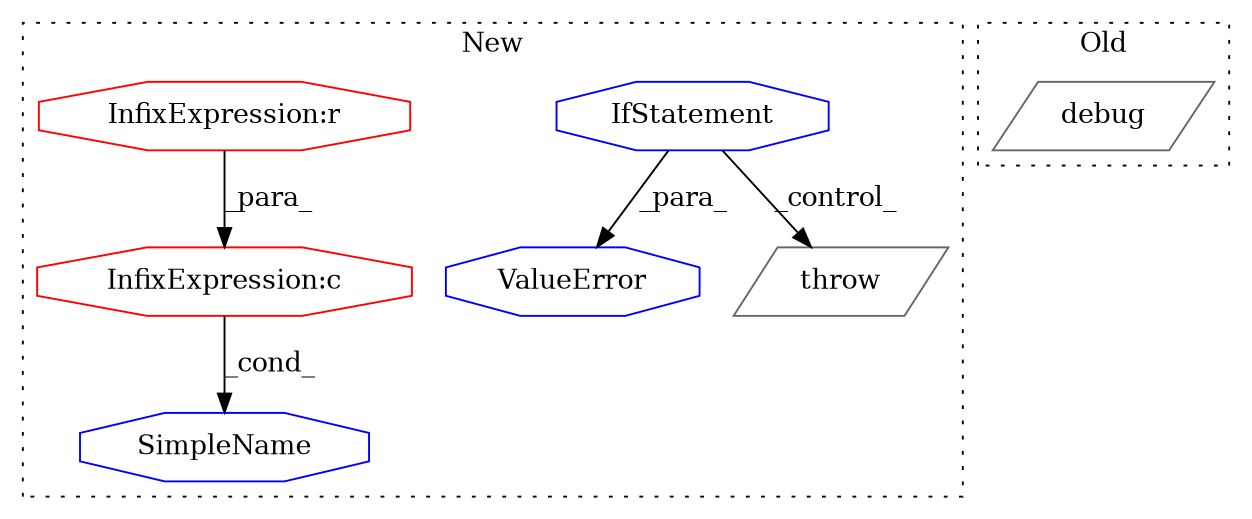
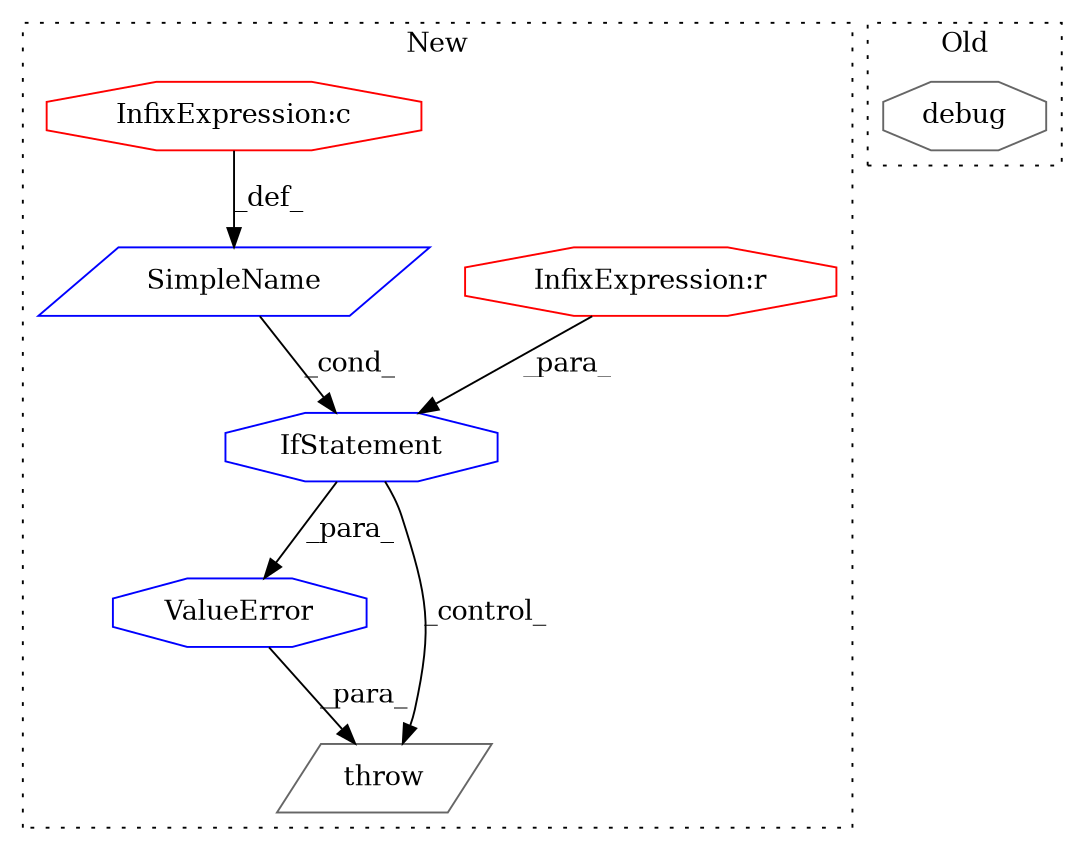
node "debug": shape parallelogram -> octagon
edge "InfixExpression:r" -> "InfixExpression:c": now "InfixExpression:r" -> "IfStatement"
edge "SimpleName" -> "IfStatement": added, label "_cond_"
edge "InfixExpression:c" -> "SimpleName": label "_cond_" -> "_def_"
node "SimpleName": shape octagon -> parallelogram
edge "ValueError" -> "throw": added, label "_para_"
